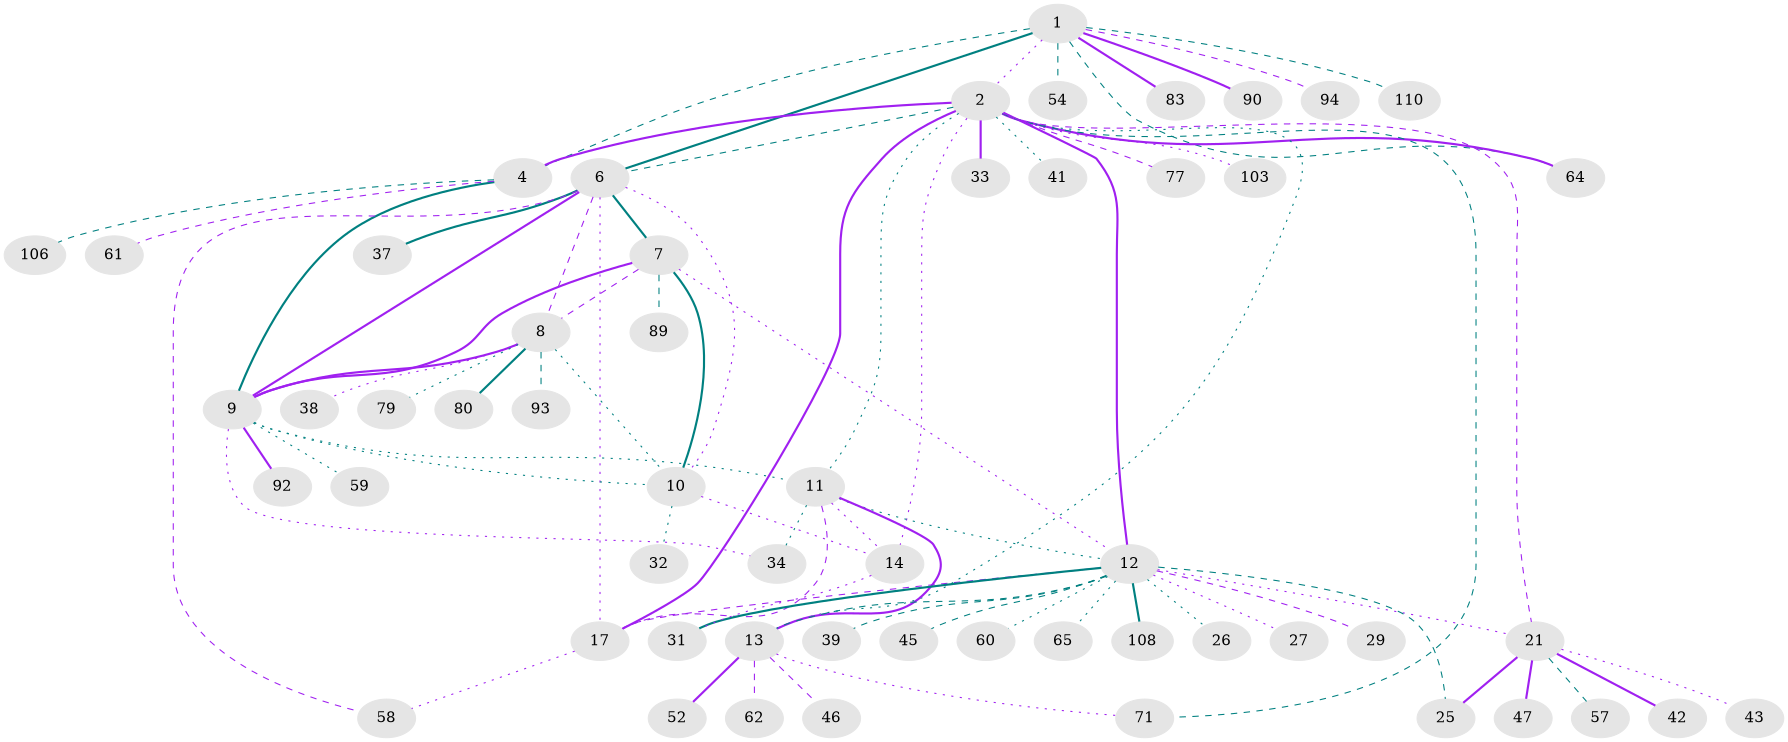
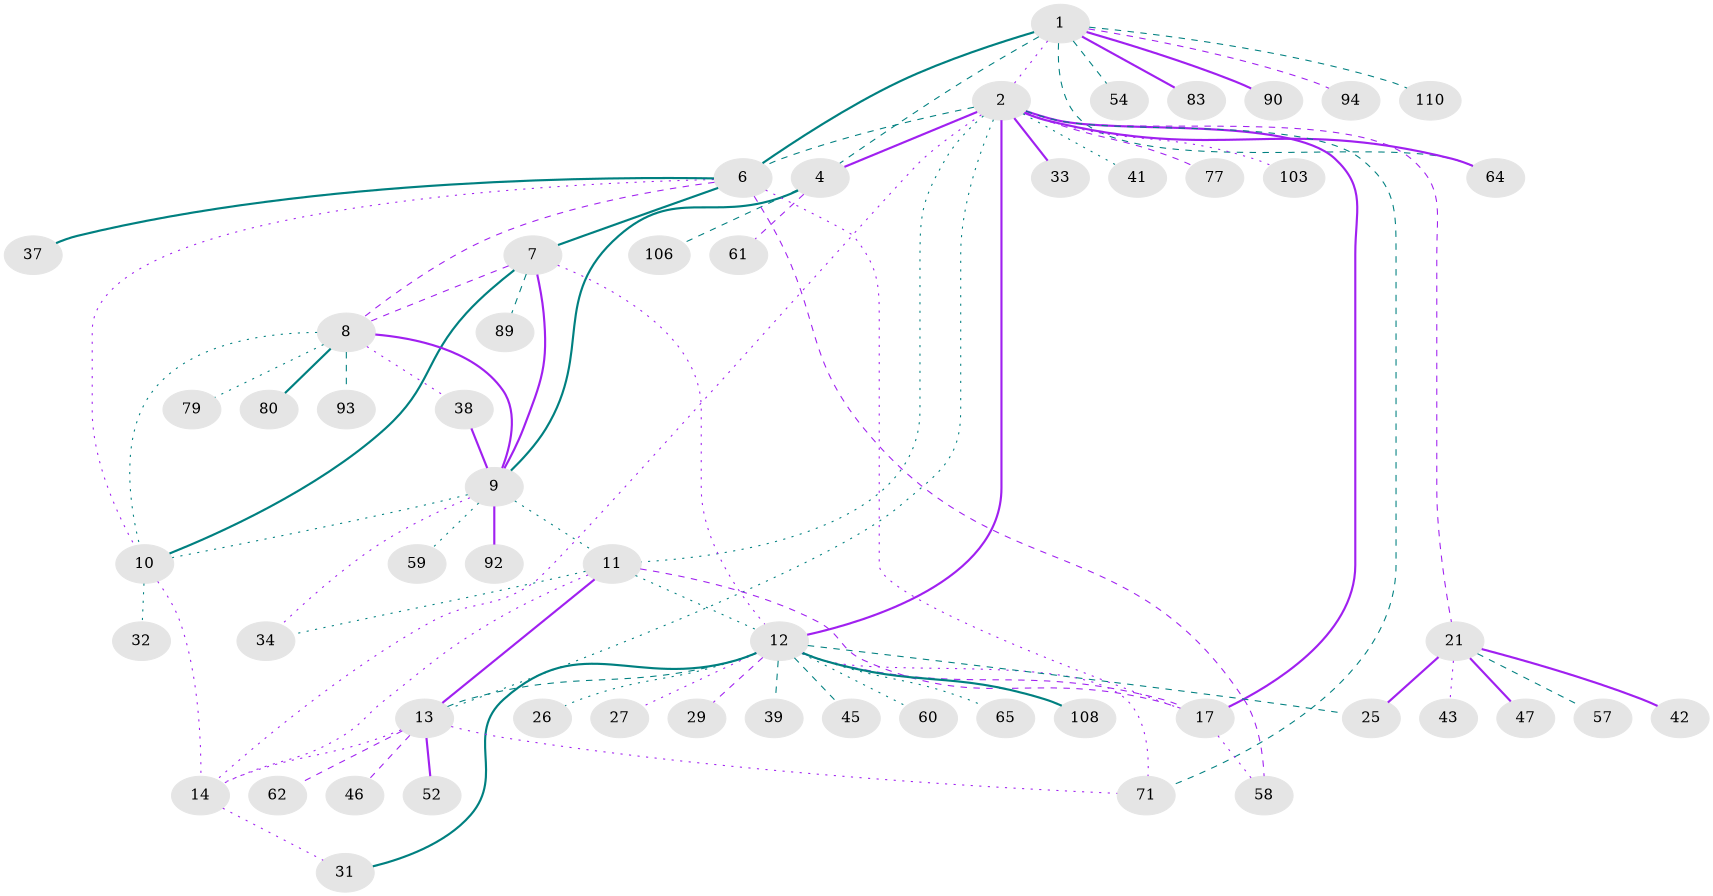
edge "6" -- "9": now "38" -- "9"
edge "12" -- "21": now "12" -- "71"
edge "13" -- "14": added
